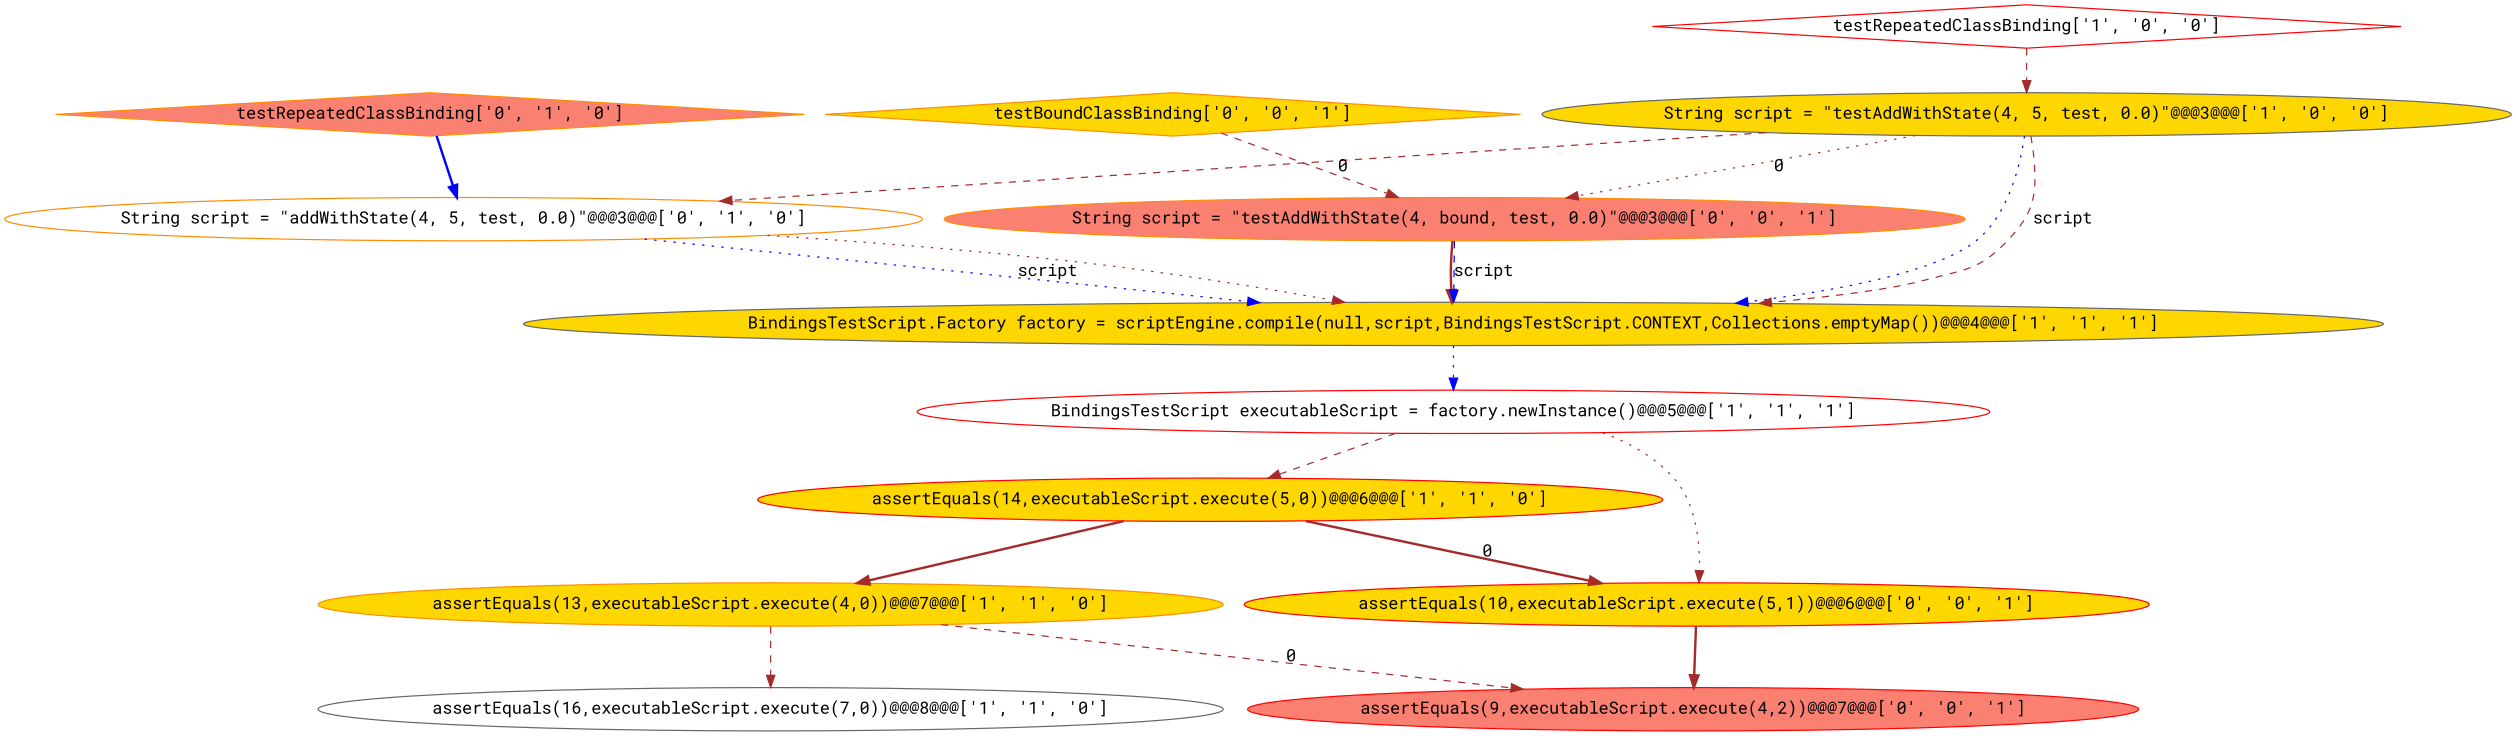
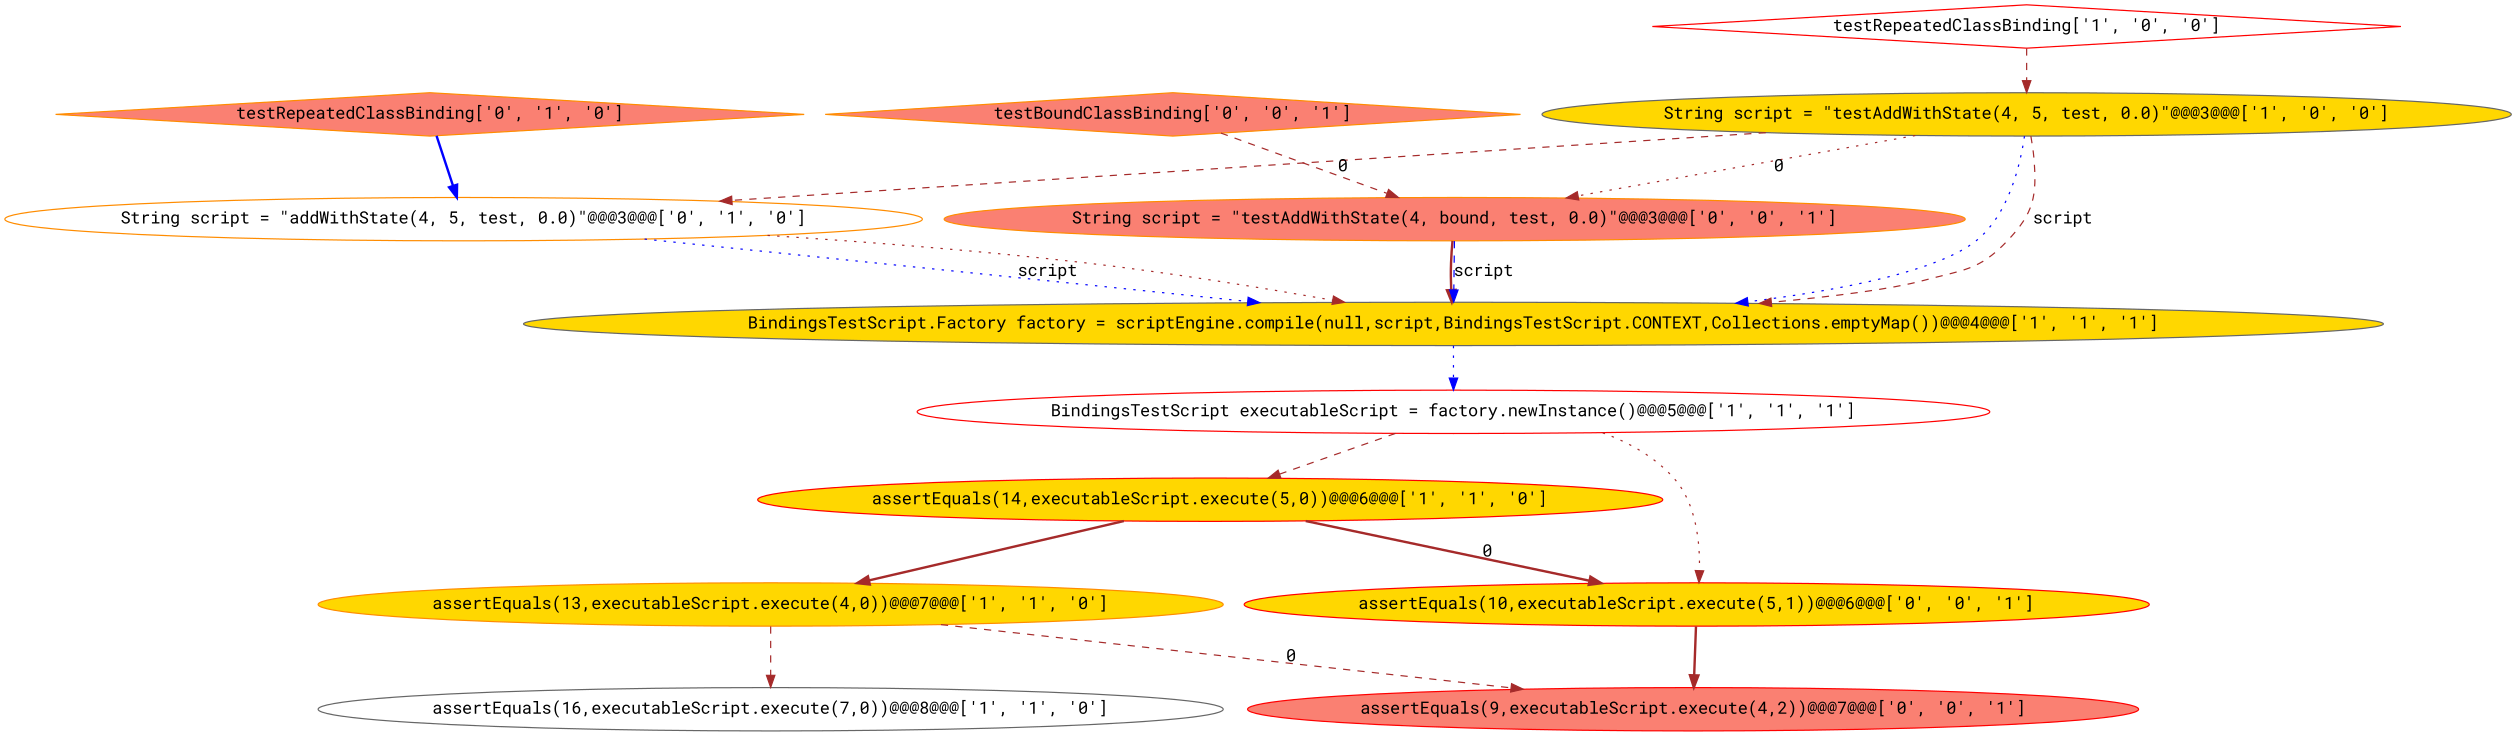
node "testBoundClassBinding['0', '0', '1']": fillcolor gold -> salmon
